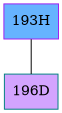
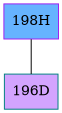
node "193H": label "193H" -> "198H"
